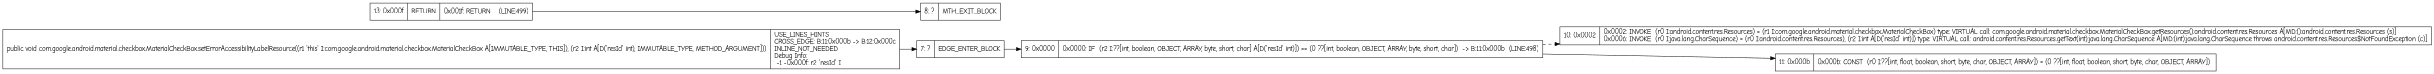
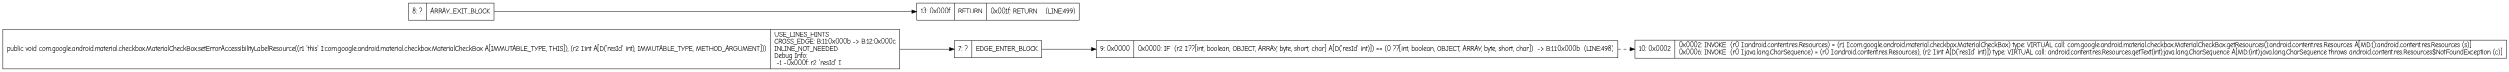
node "8: ?": text "MTH_EXIT_BLOCK" -> "ARRAY_EXIT_BLOCK"
edge "13: 0x000f" -> "8: ?": reversed
node "11: 0x000b": removed
